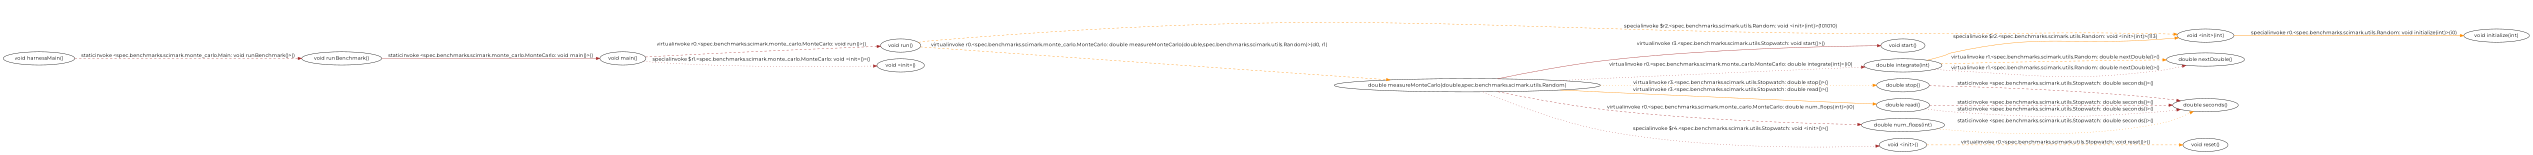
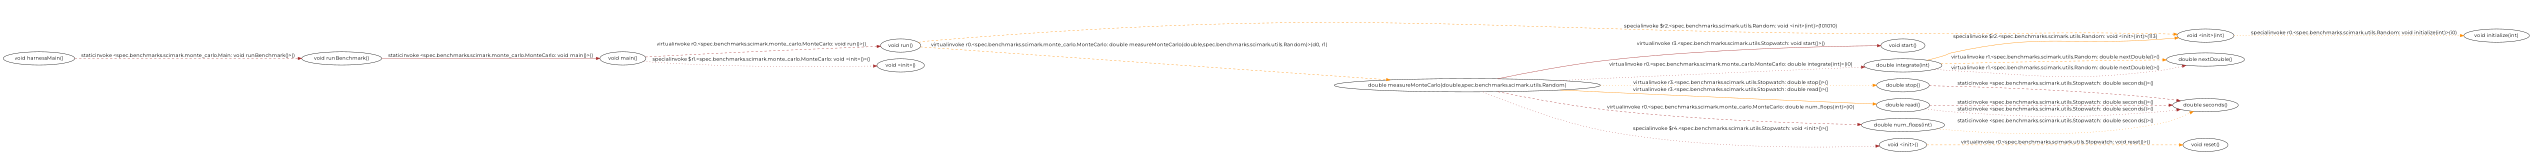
edge "void <init>(int)" -> "void initialize(int)": style solid -> dotted
